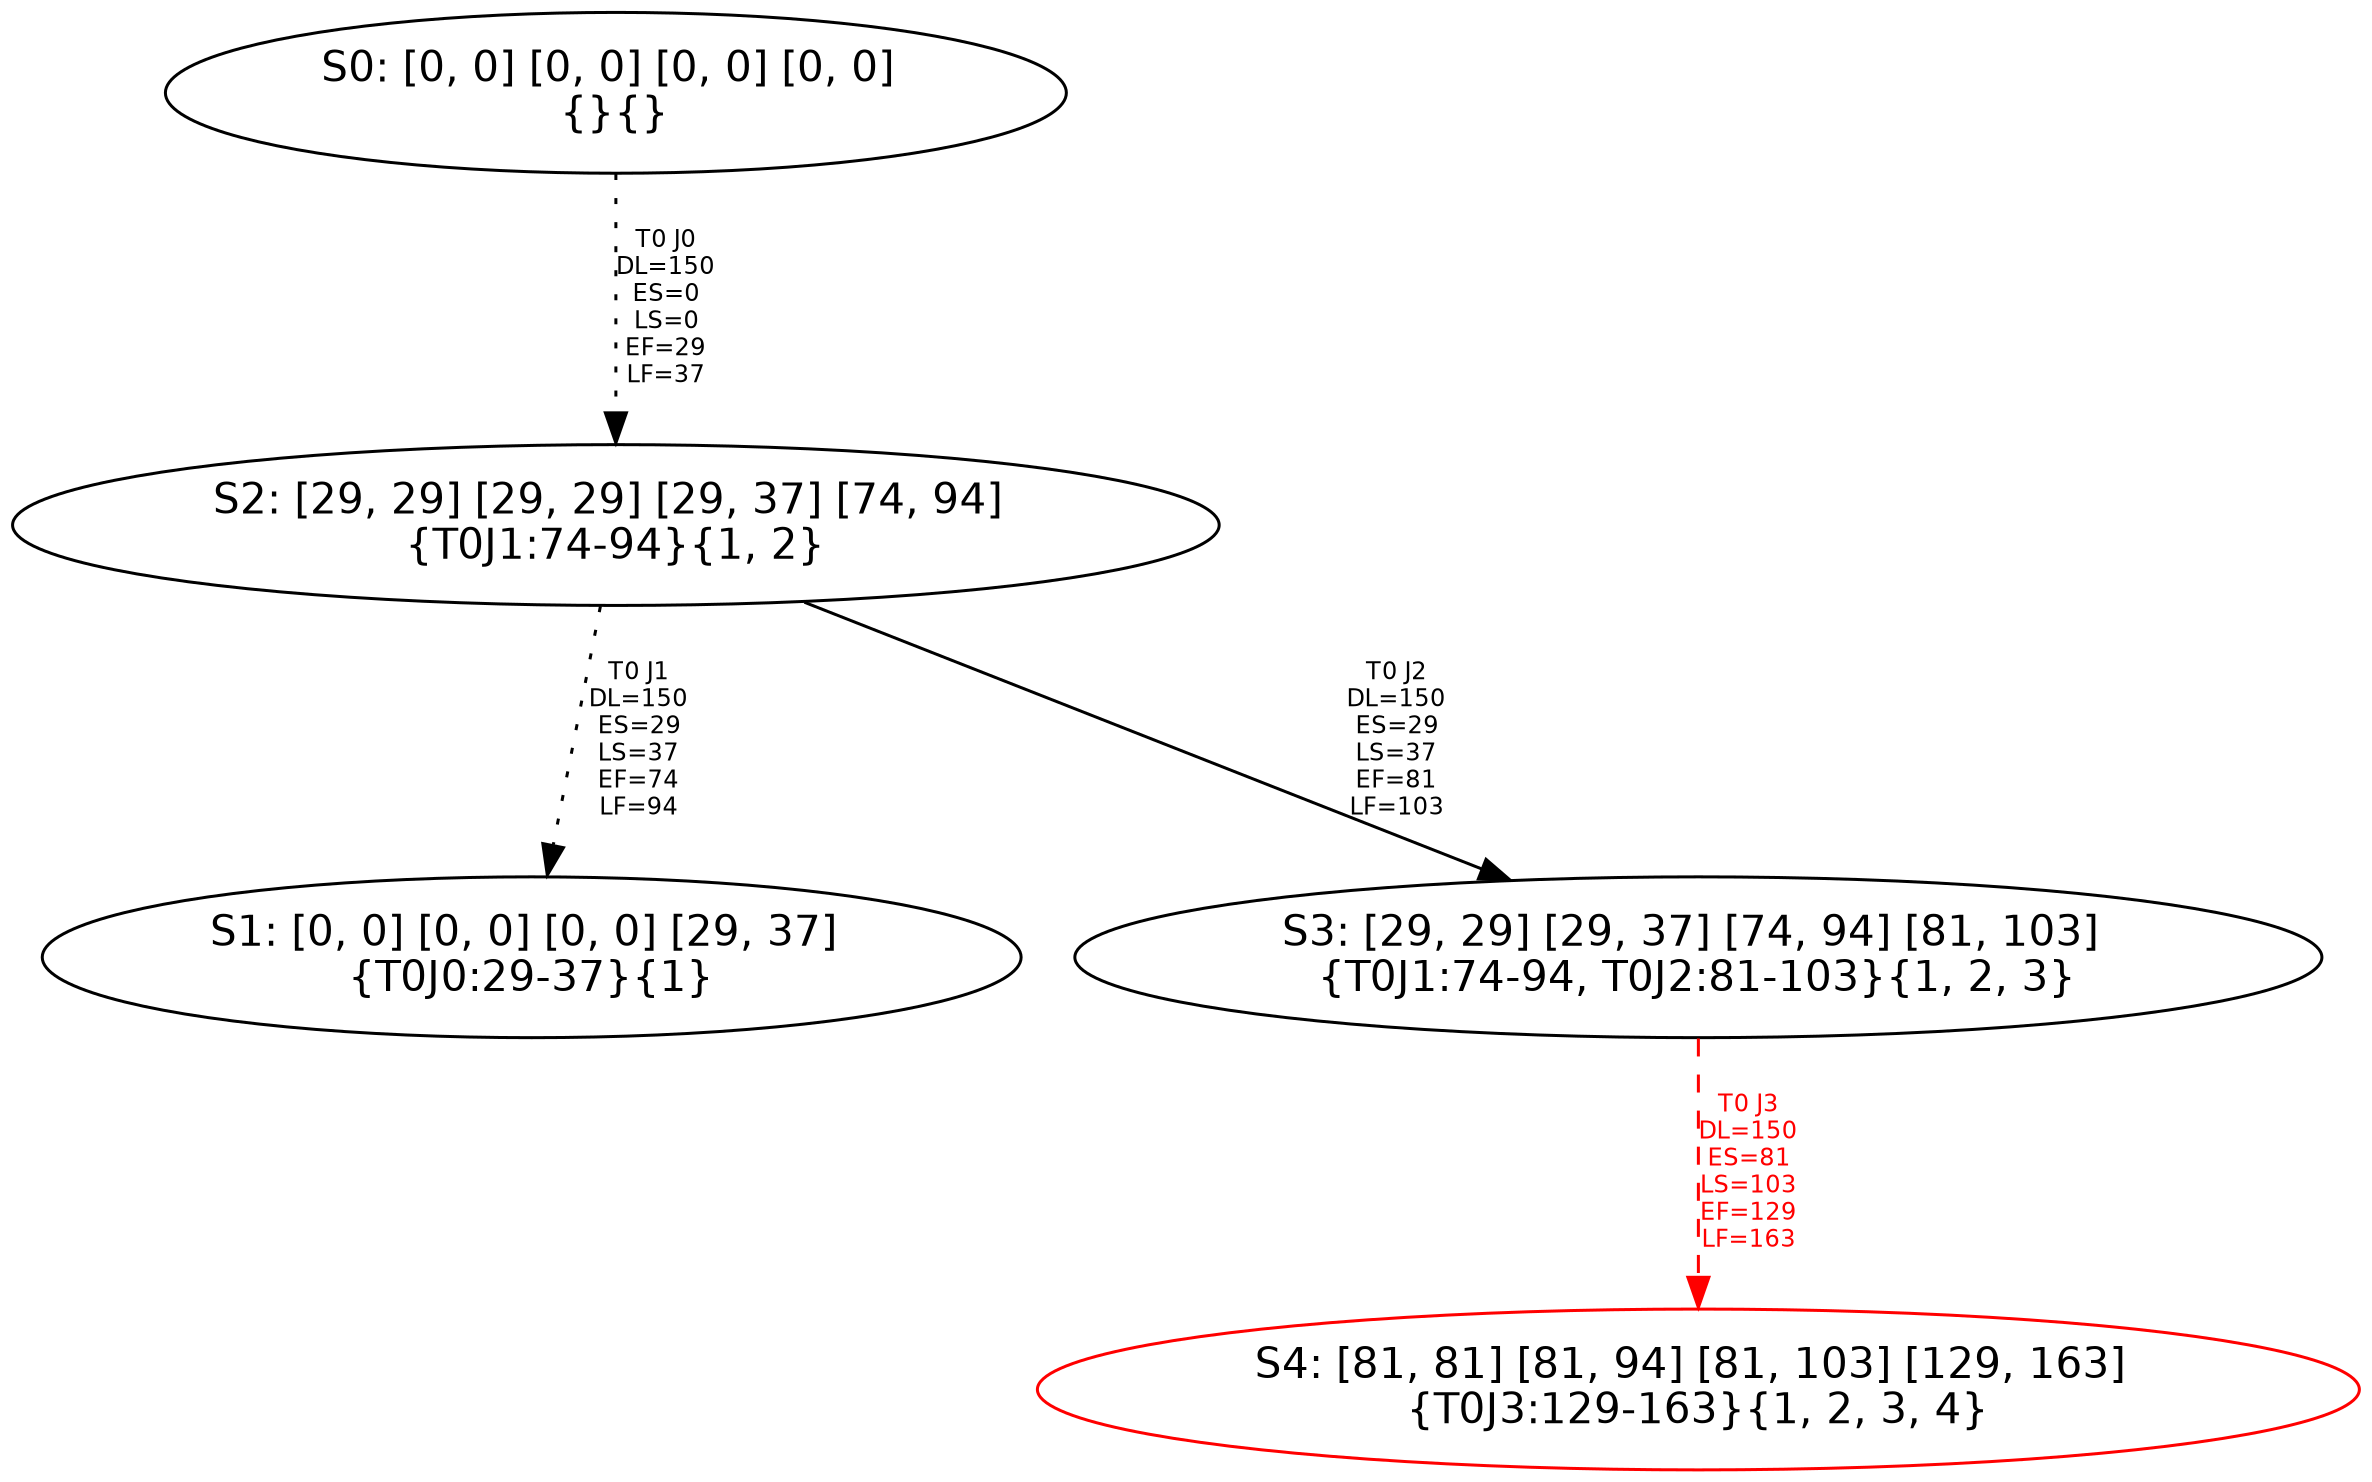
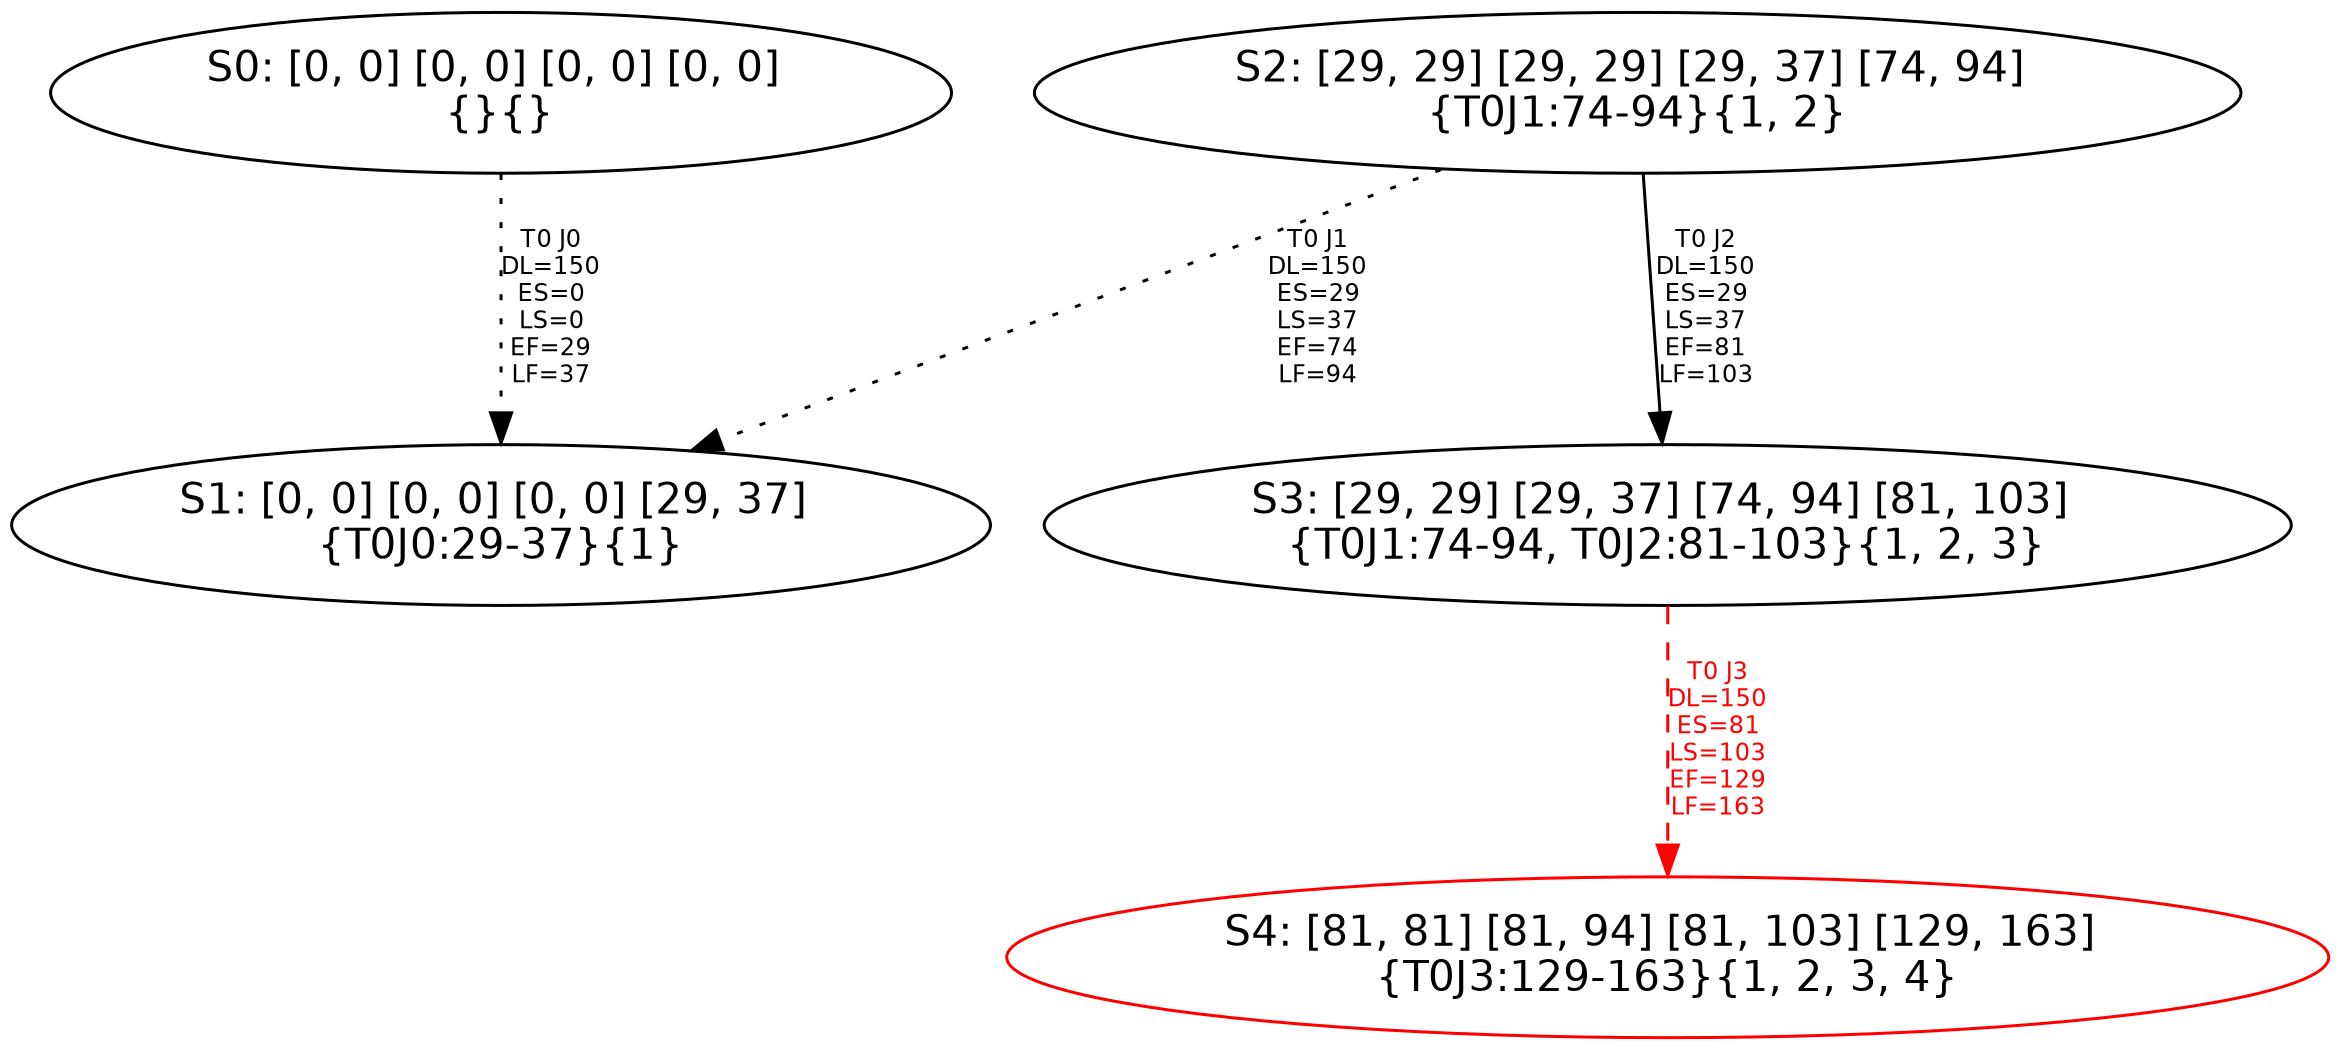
edge "S0: [0, 0] [0, 0] [0, 0] [0, 0] {}{}" -> "S2: [29, 29] [29, 29] [29, 37] [74, 94] {T0J1:74-94}{1, 2}": now "S0: [0, 0] [0, 0] [0, 0] [0, 0] {}{}" -> "S1: [0, 0] [0, 0] [0, 0] [29, 37] {T0J0:29-37}{1}"
